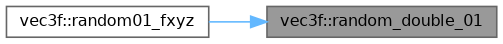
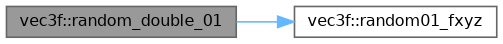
edge "vec3f::random01_fxyz" -> "vec3f::random_double_01": reversed
